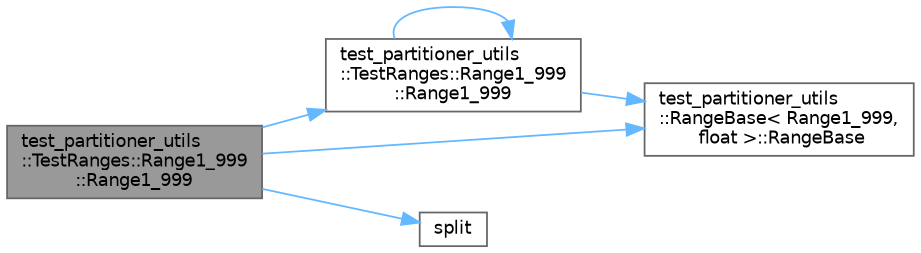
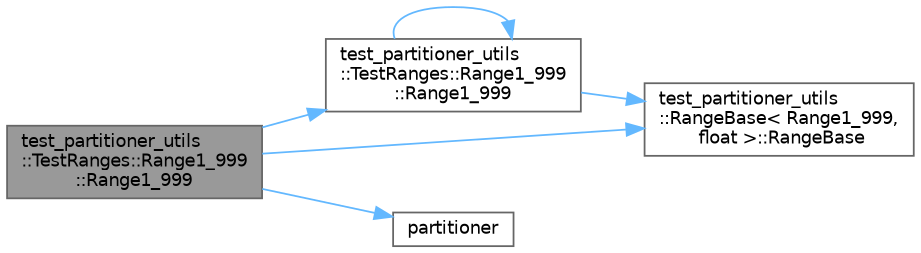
node "split": label "split" -> "partitioner"
